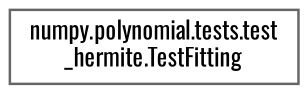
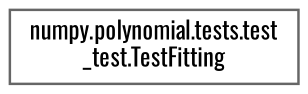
node "numpy.polynomial.tests.test _hermite.TestFitting": label "numpy.polynomial.tests.test _hermite.TestFitting" -> "numpy.polynomial.tests.test _test.TestFitting"
